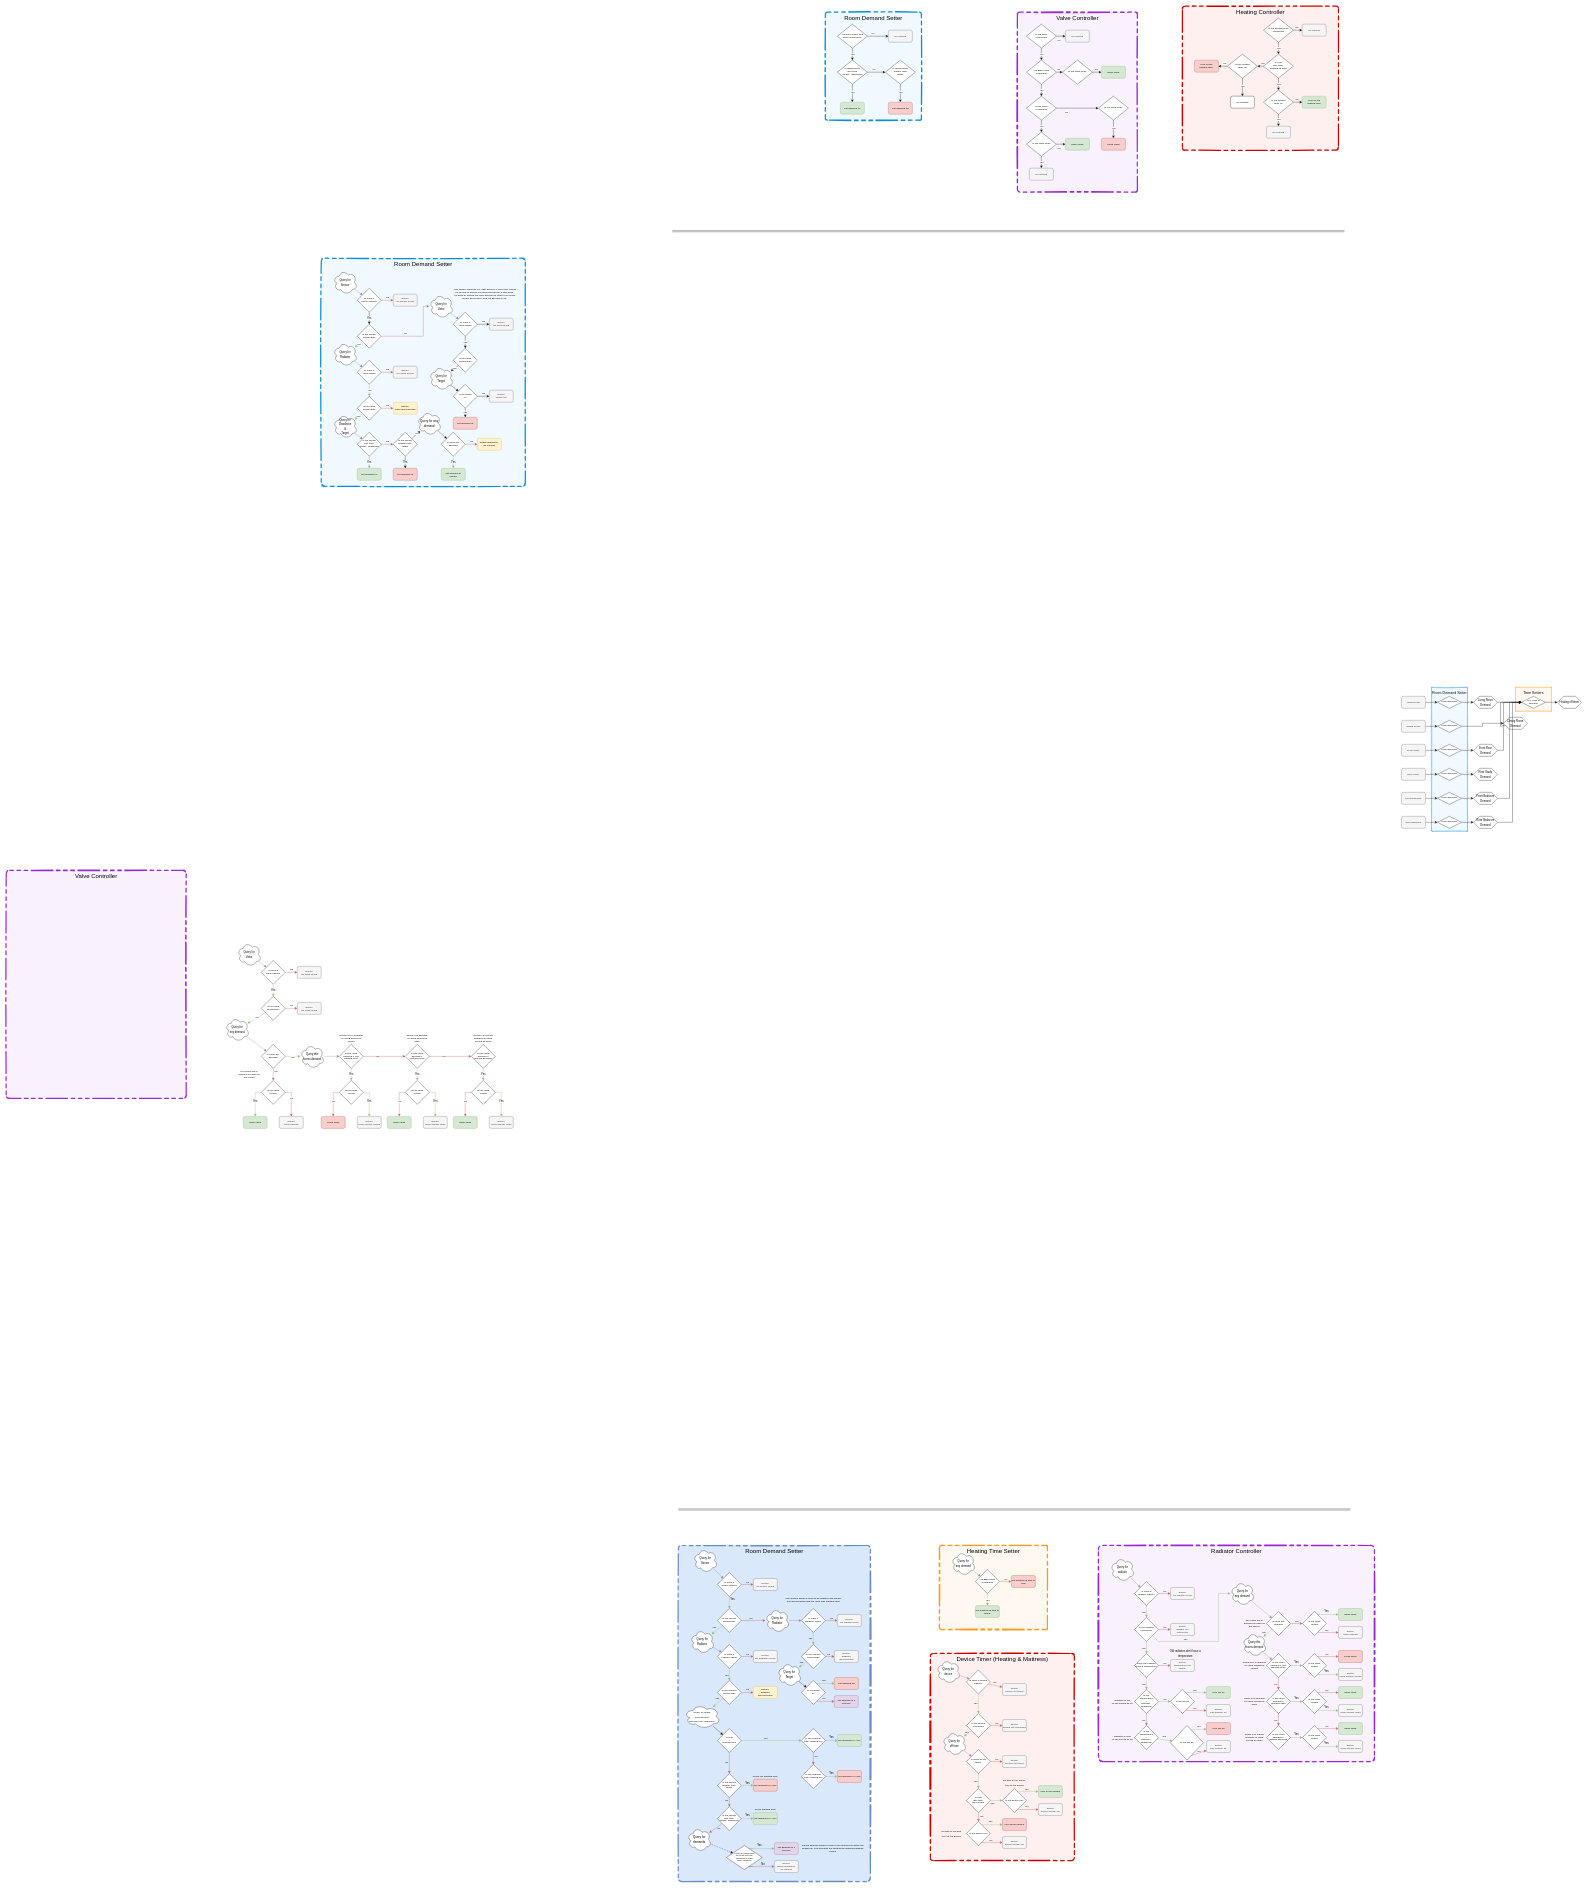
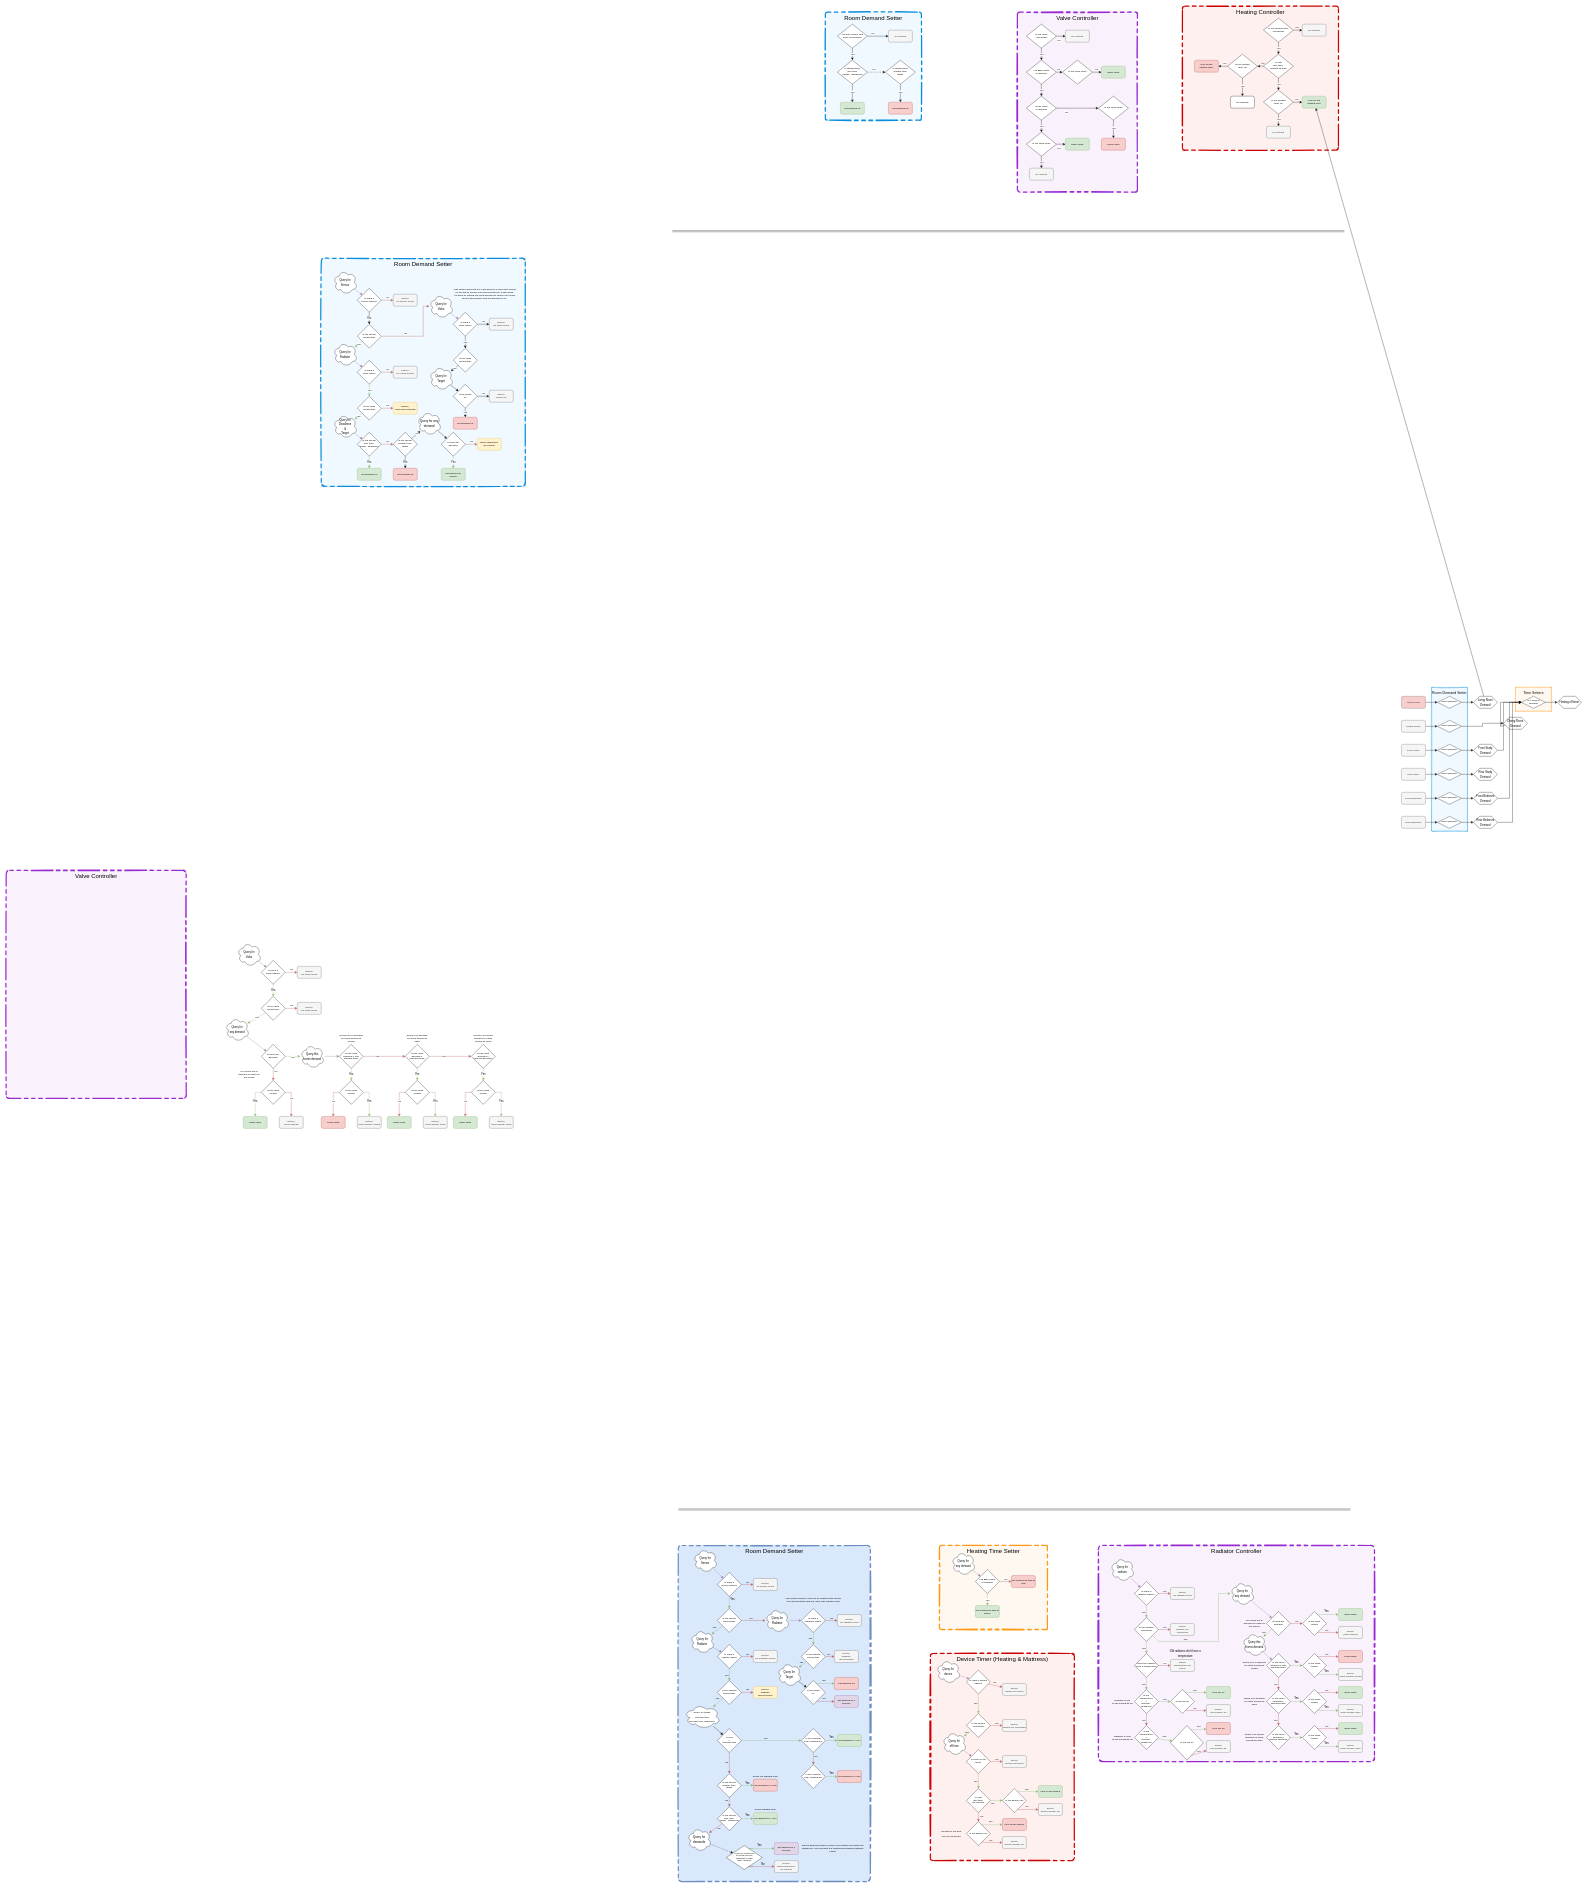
edge "Is temperature less than (target - deadzone)" -> "Is temperature greater than target": style solid -> dashed
node "Living Room": fillcolor #f5f5f5 -> #f8cecc
edge "Living Room Demand" -> "Any room in demand": now "Living Room Demand" -> "Turn on the heating relay"
node "Front Rear Demand": label "Front Rear Demand" -> "Front Study Demand"
node "Off time in the future, turn on the device": removed
